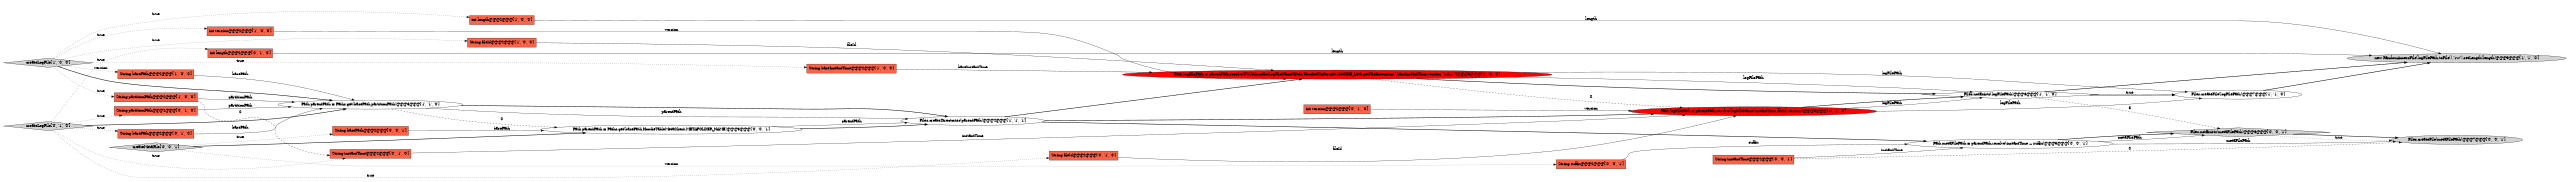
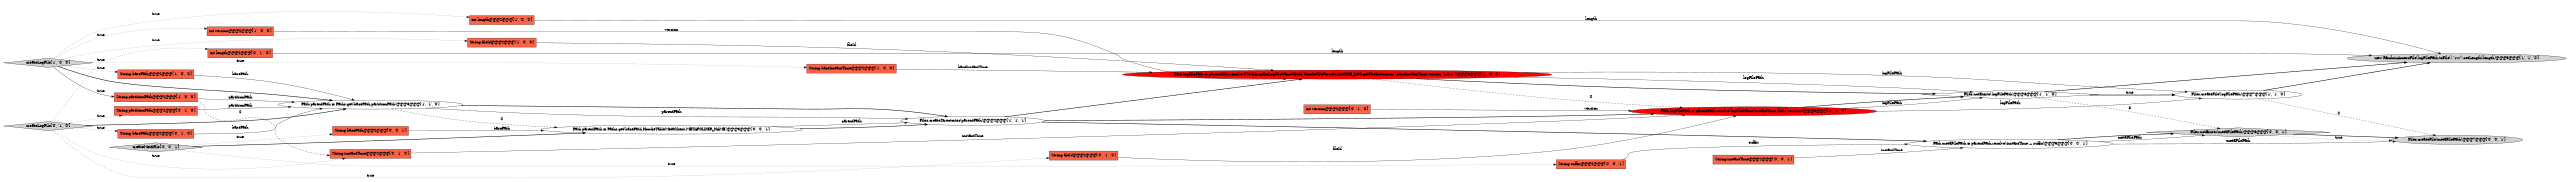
edge "createLogFile['1', '0', '0']" -> "String basePath@@@2@@@['1', '0', '0']": label "version" -> "true"
edge "createLogFile['1', '0', '0']" -> "String partitionPath@@@2@@@['1', '0', '0']": style dotted -> solid
edge "String instantTime@@@2@@@['0', '0', '1']" -> "Files.createFile(metaFilePath)@@@7@@@['0', '0', '1']": now "Files.createFile(logFilePath)@@@7@@@['1', '1', '0']" -> "Files.createFile(metaFilePath)@@@7@@@['0', '0', '1']"
edge "createMetaFile['0', '0', '1']" -> "String suffix@@@2@@@['0', '0', '1']": label "version" -> "true"
